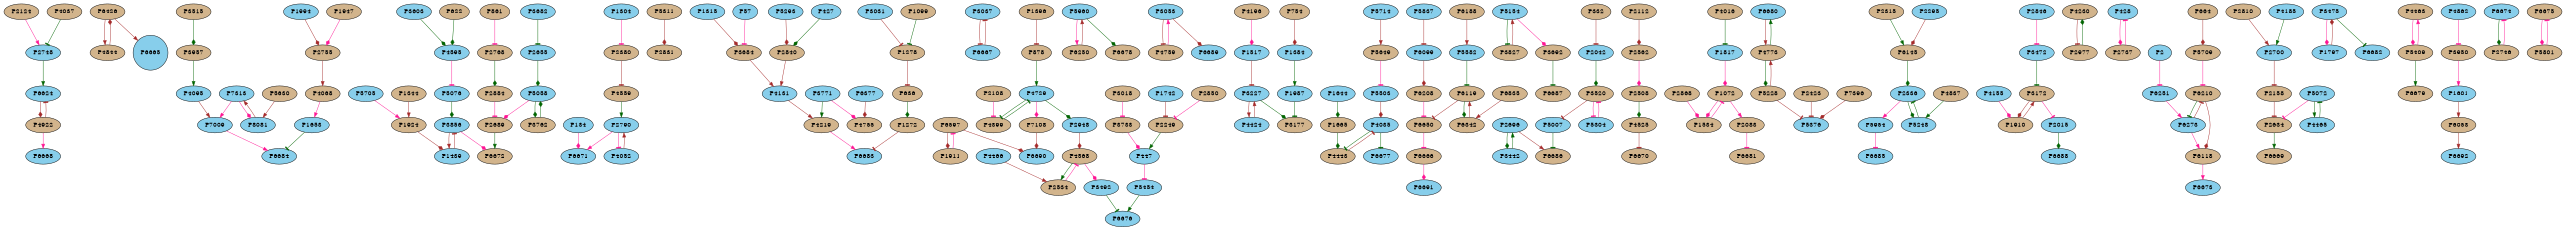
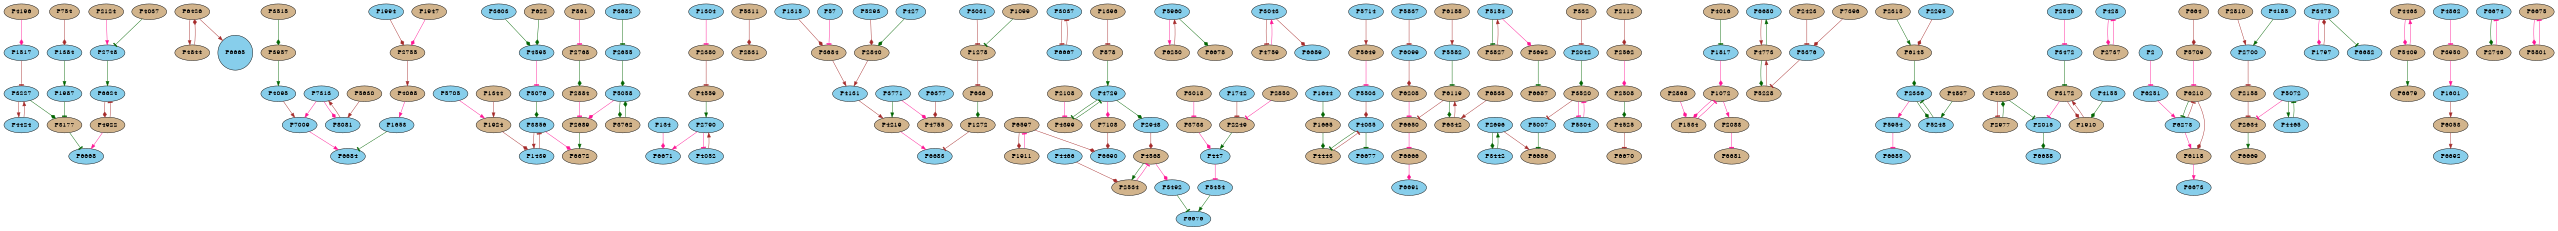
node "P3053": label "P3053" -> "P3043"
edge "P4155" -> "P1910": color deeppink -> darkgreen
edge "P5228" -> "P5376": reversed
edge "P4230" -> "P2015": added
edge "P3177" -> "P6668": added
edge "P4466" -> "P2534": arrowhead normal -> diamond
